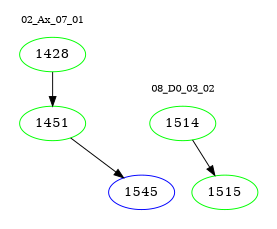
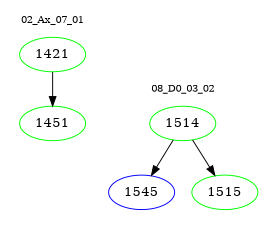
node "1428": label "1428" -> "1421"
edge "1451" -> "1545": now "1514" -> "1545"
